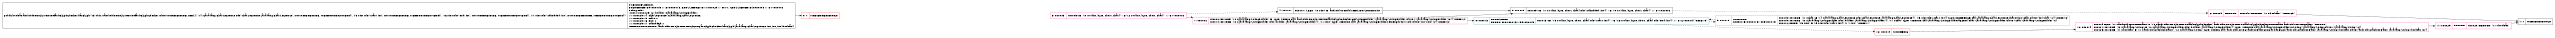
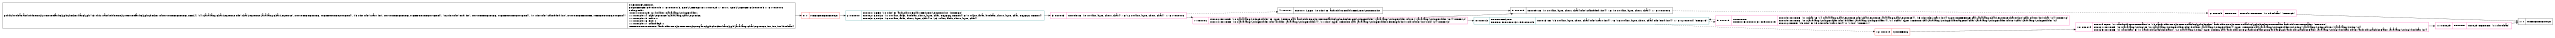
node "2: 0x0000": added
node "8: 0x0013": text "LOOP_START" -> "LOOP_VERSION"
